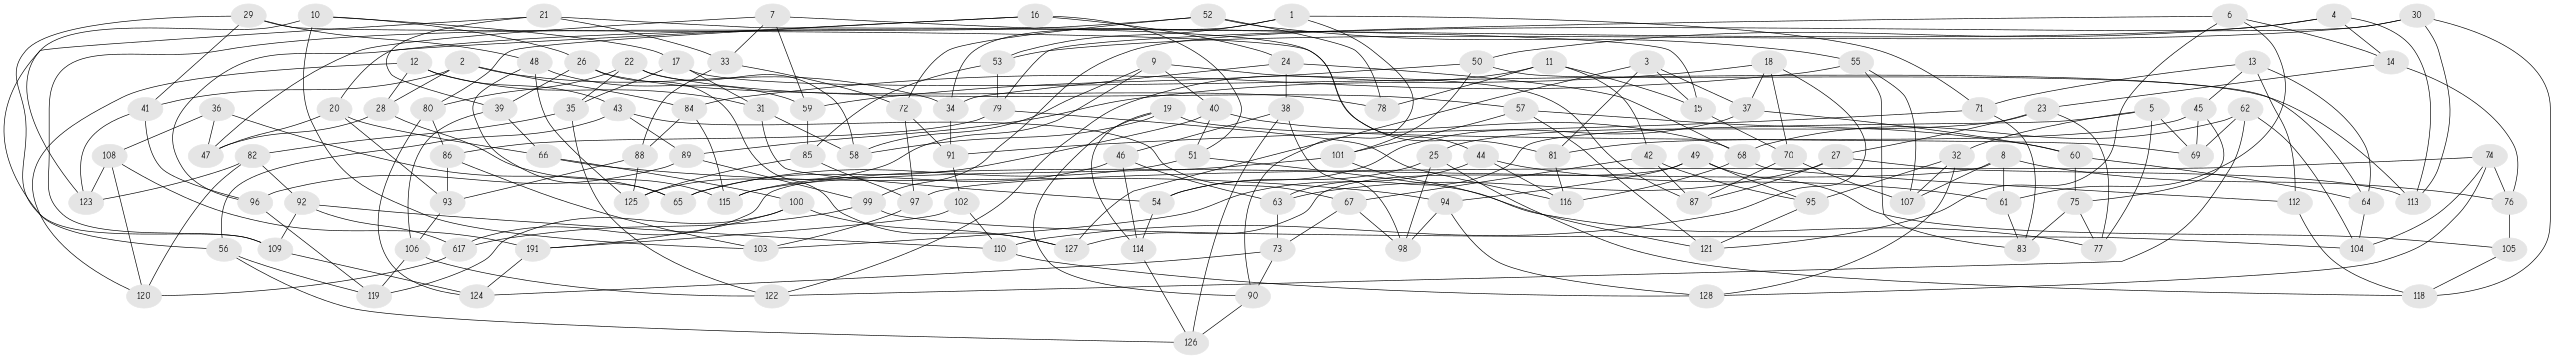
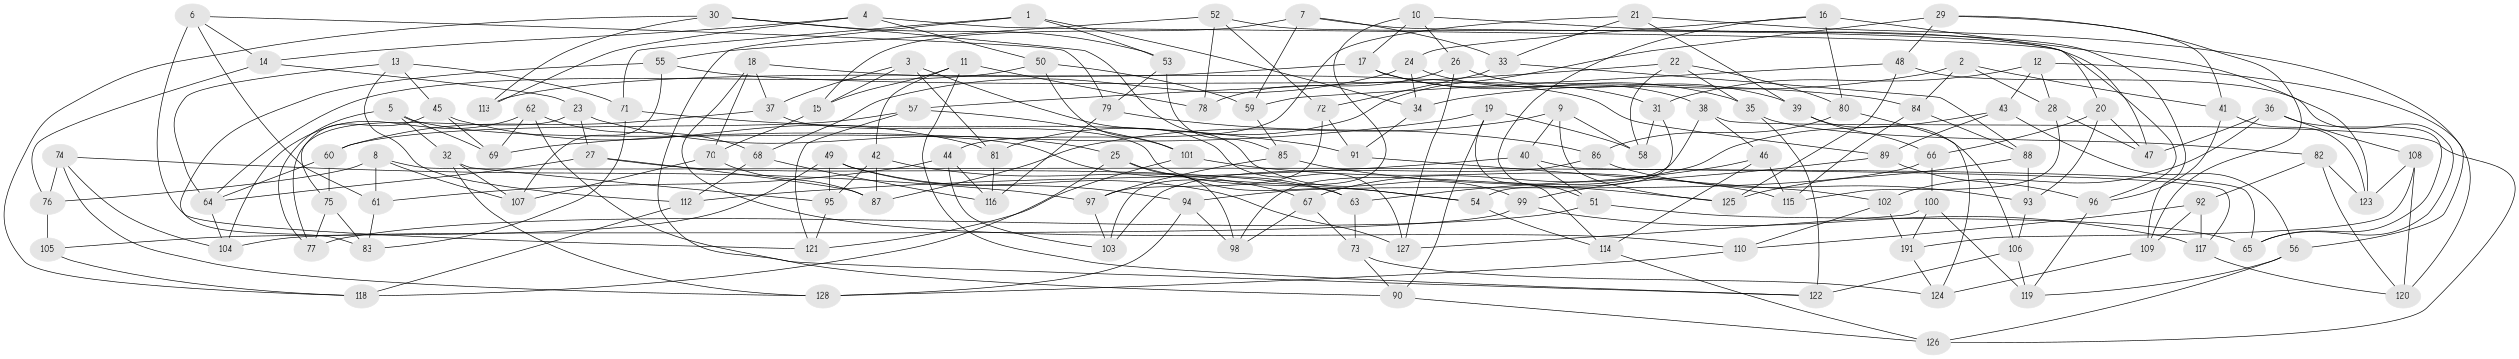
edge "40" -- "68": now "40" -- "112"
edge "27" -- "113": now "27" -- "64"
edge "36" -- "102": added
node "617": label "617" -> "117"
